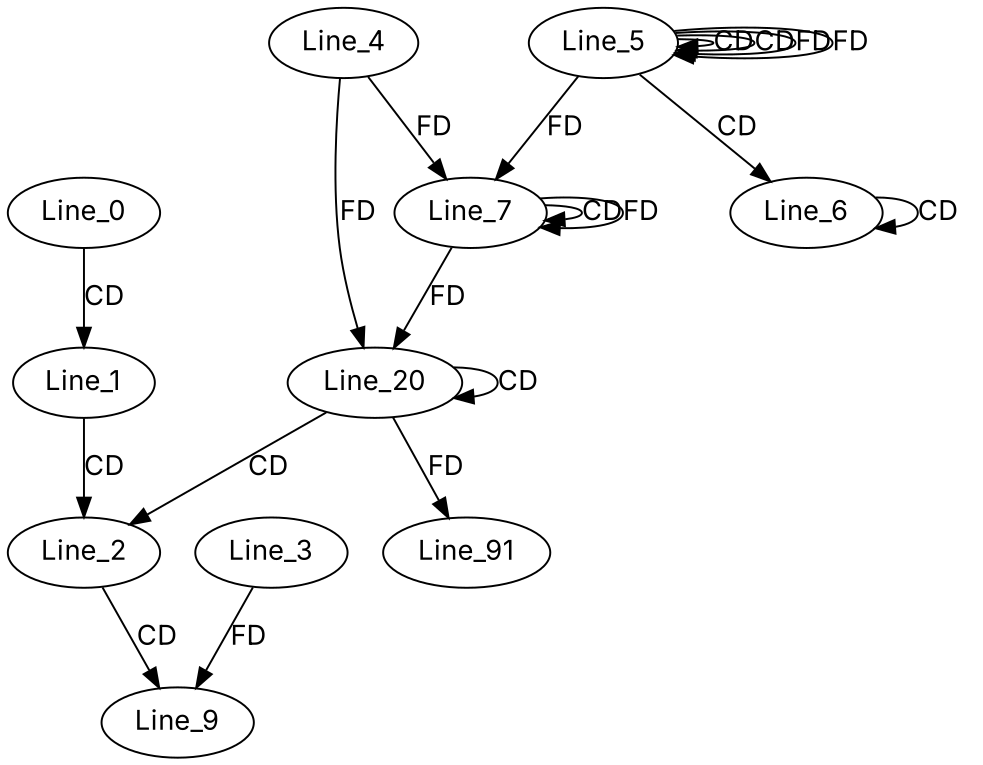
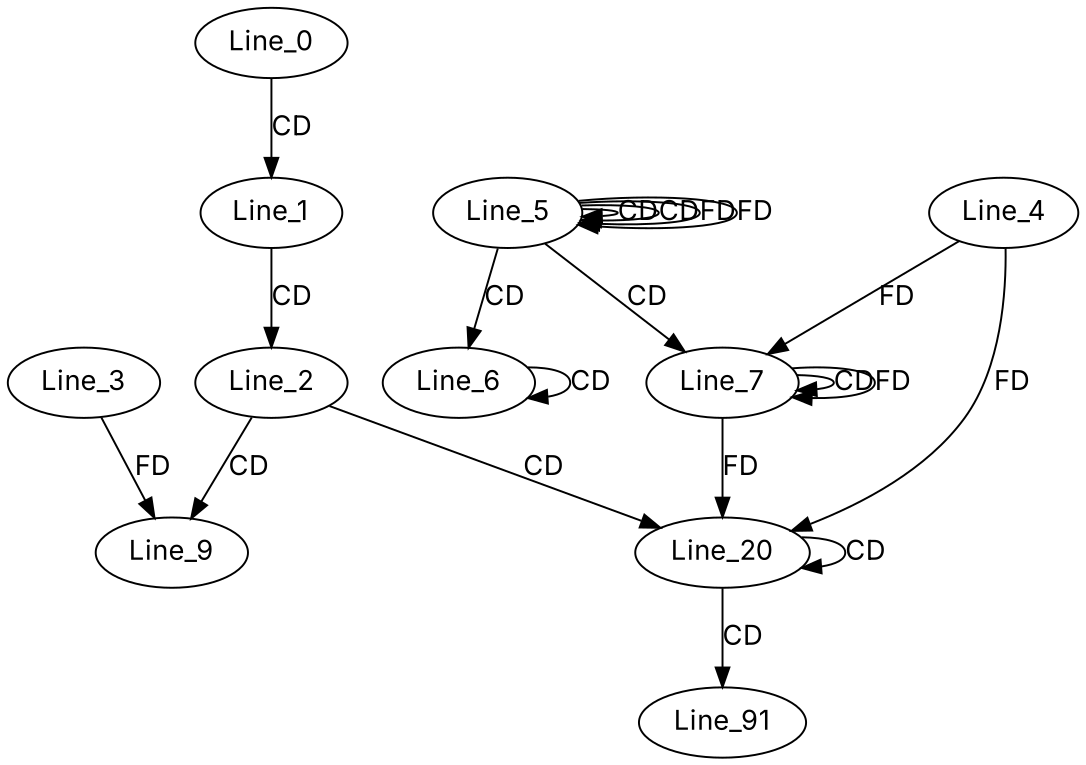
edge "Line_5" -> "Line_7": label "FD" -> "CD"
edge "Line_20" -> "Line_2": reversed
edge "Line_20" -> "Line_91": label "FD" -> "CD"
